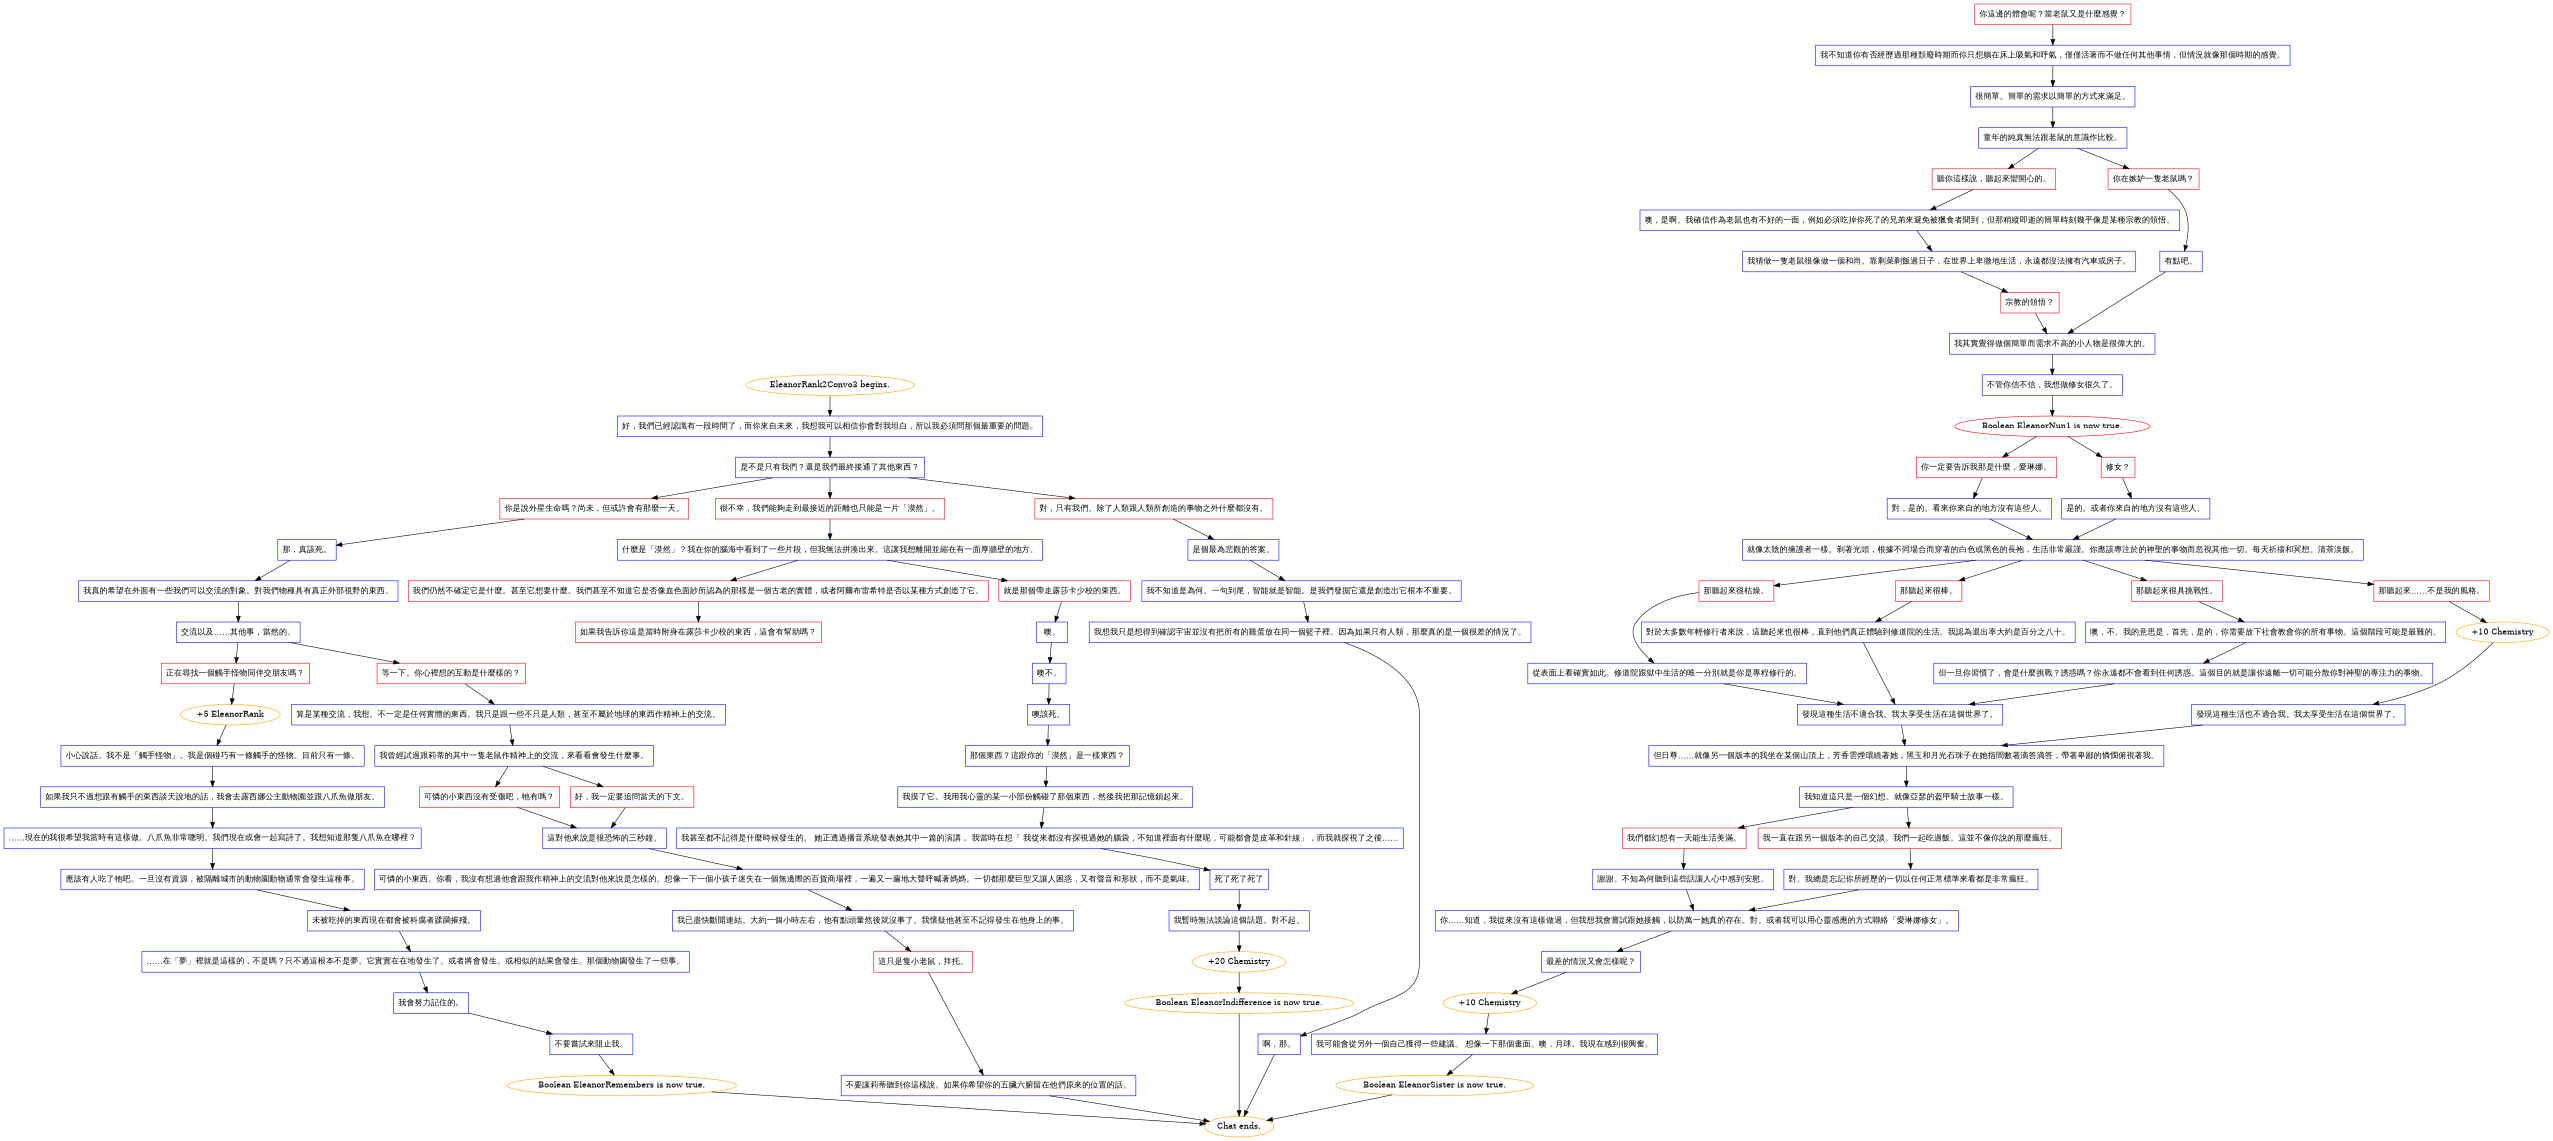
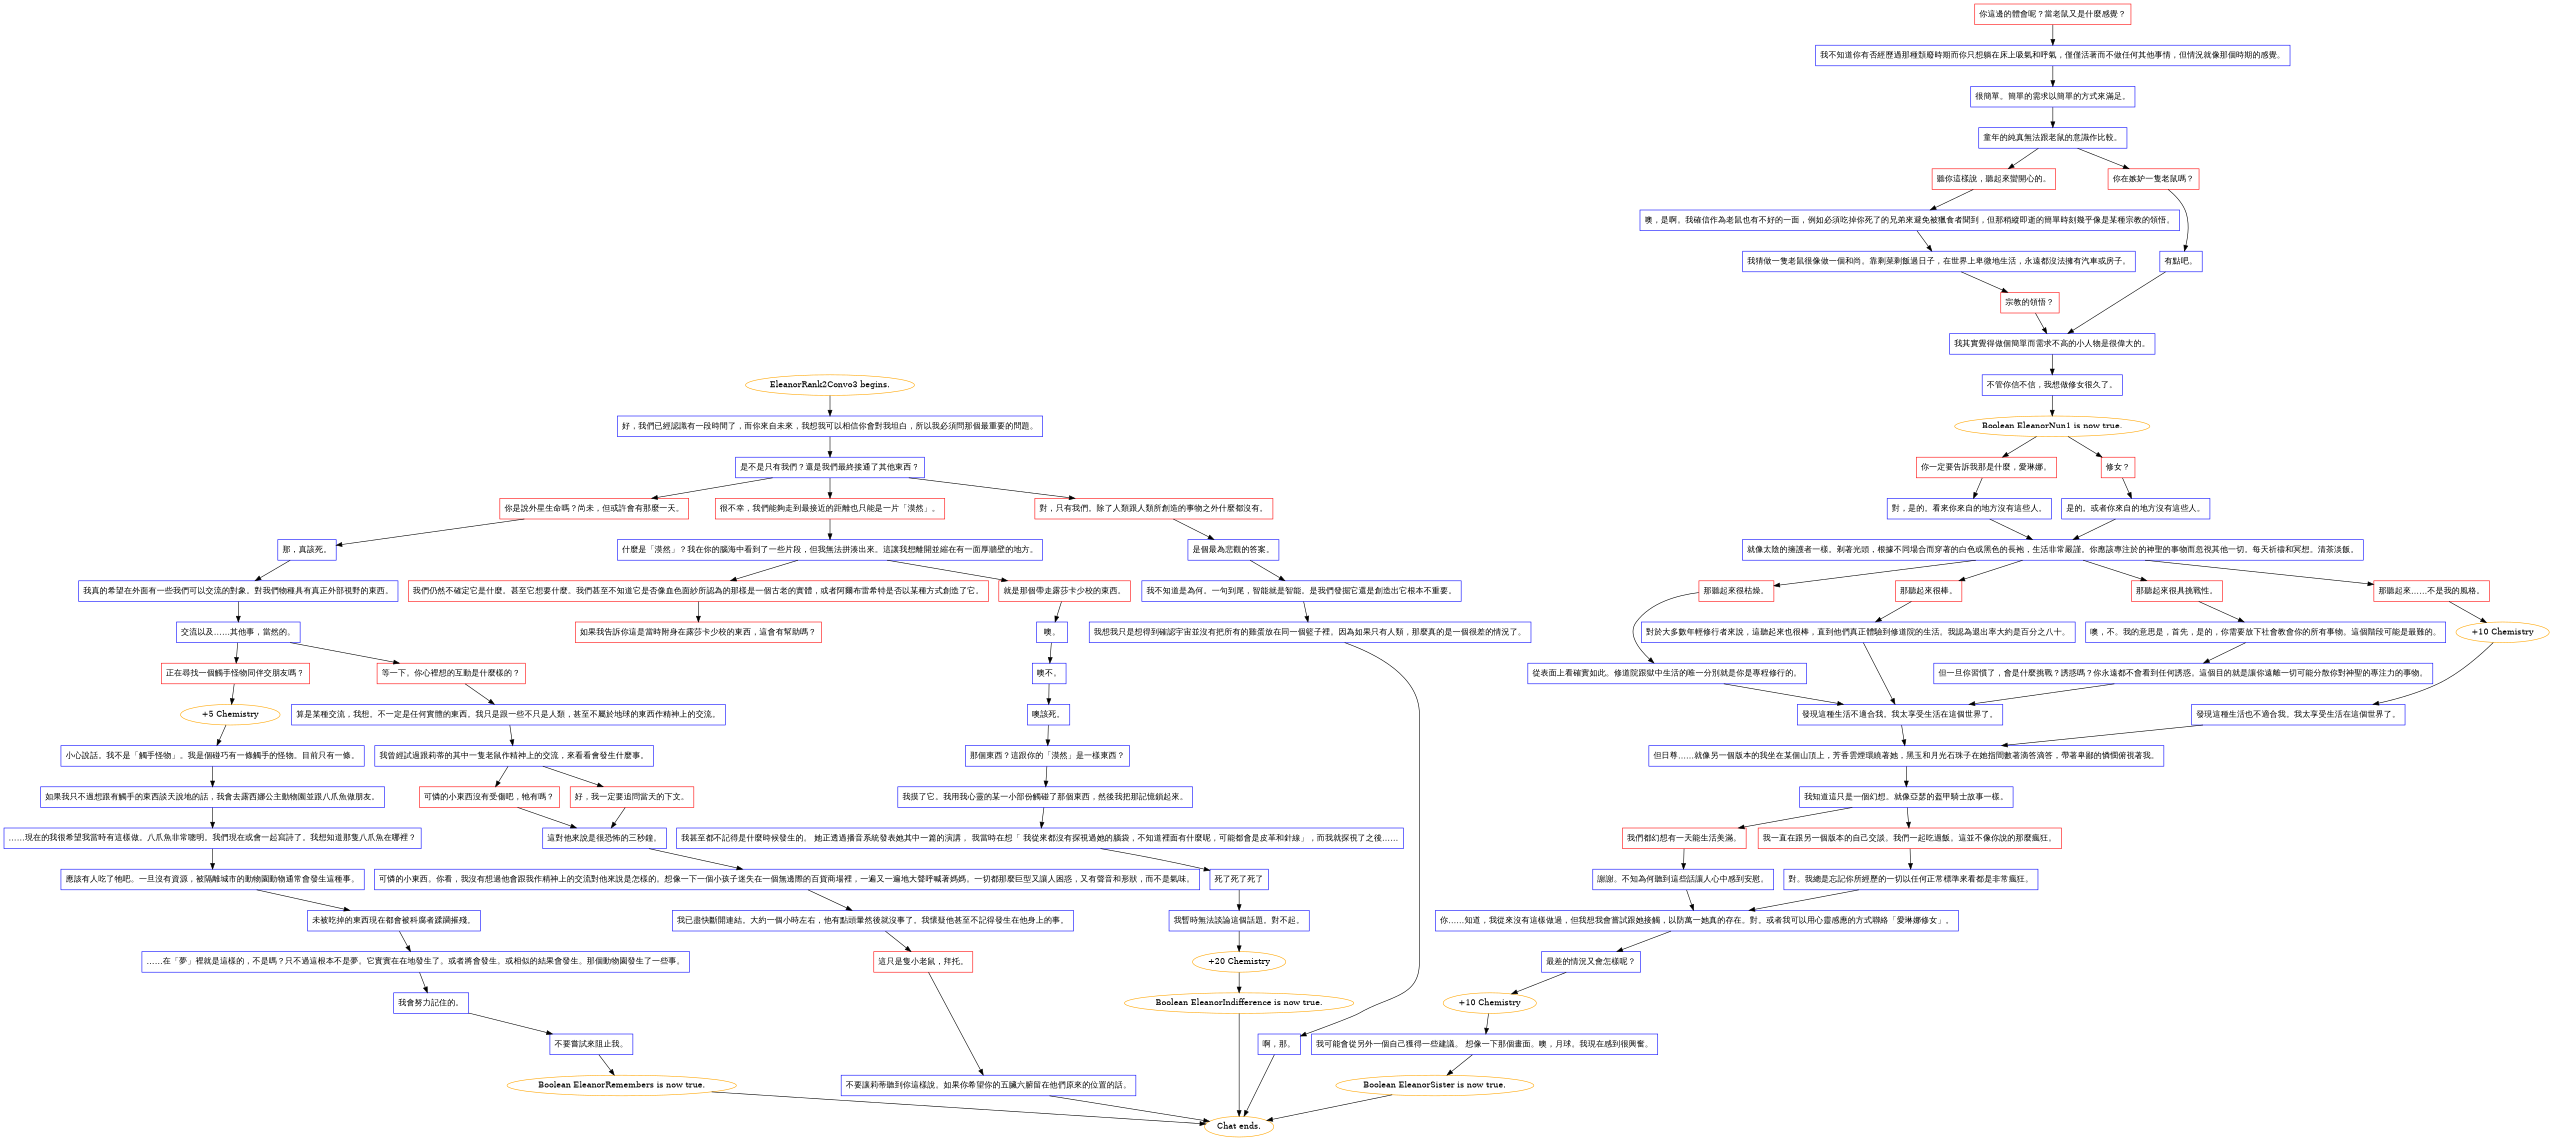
node "Boolean EleanorNun1 is now true.": color red -> orange
node "+5 EleanorRank": label "+5 EleanorRank" -> "+5 Chemistry"
